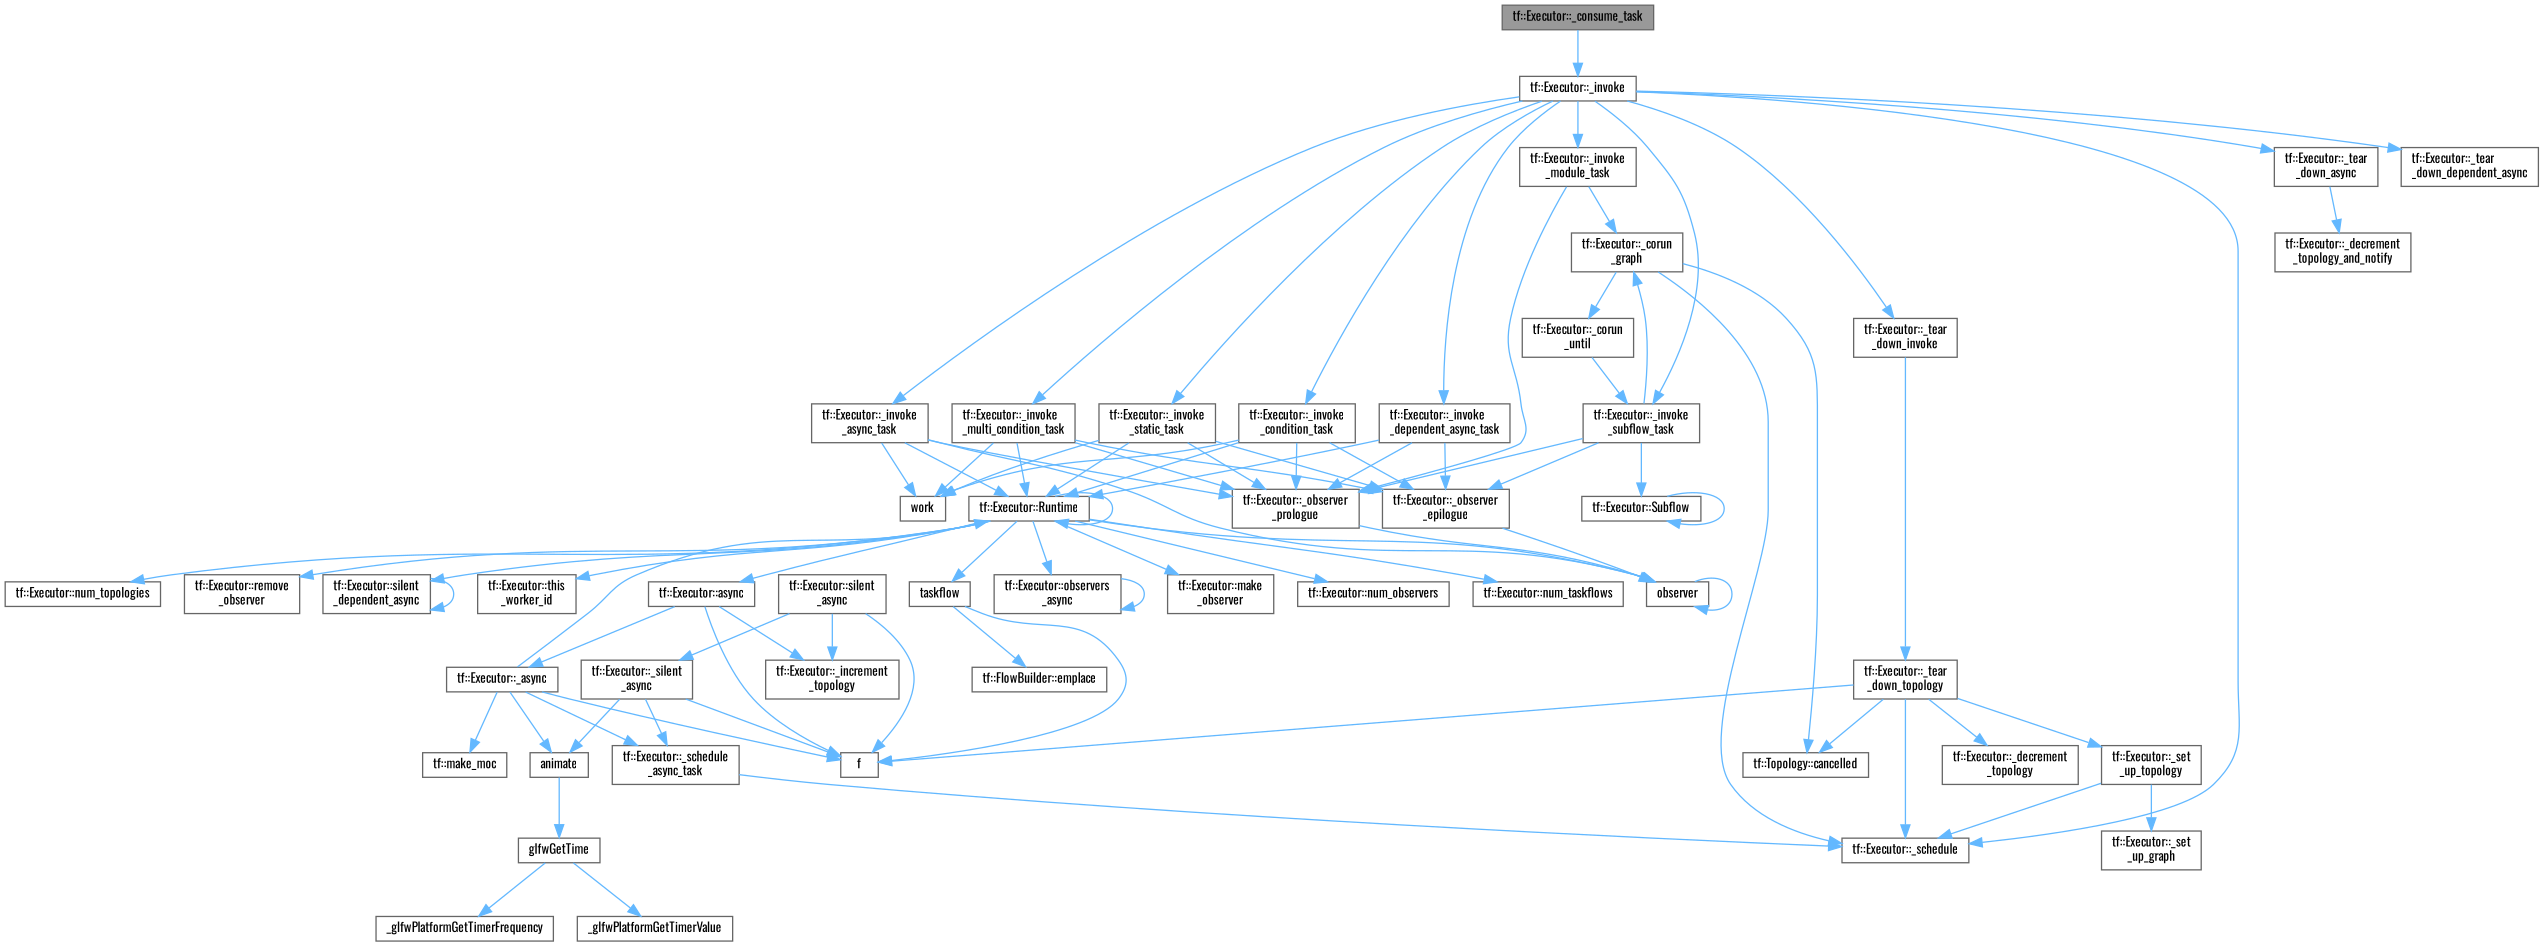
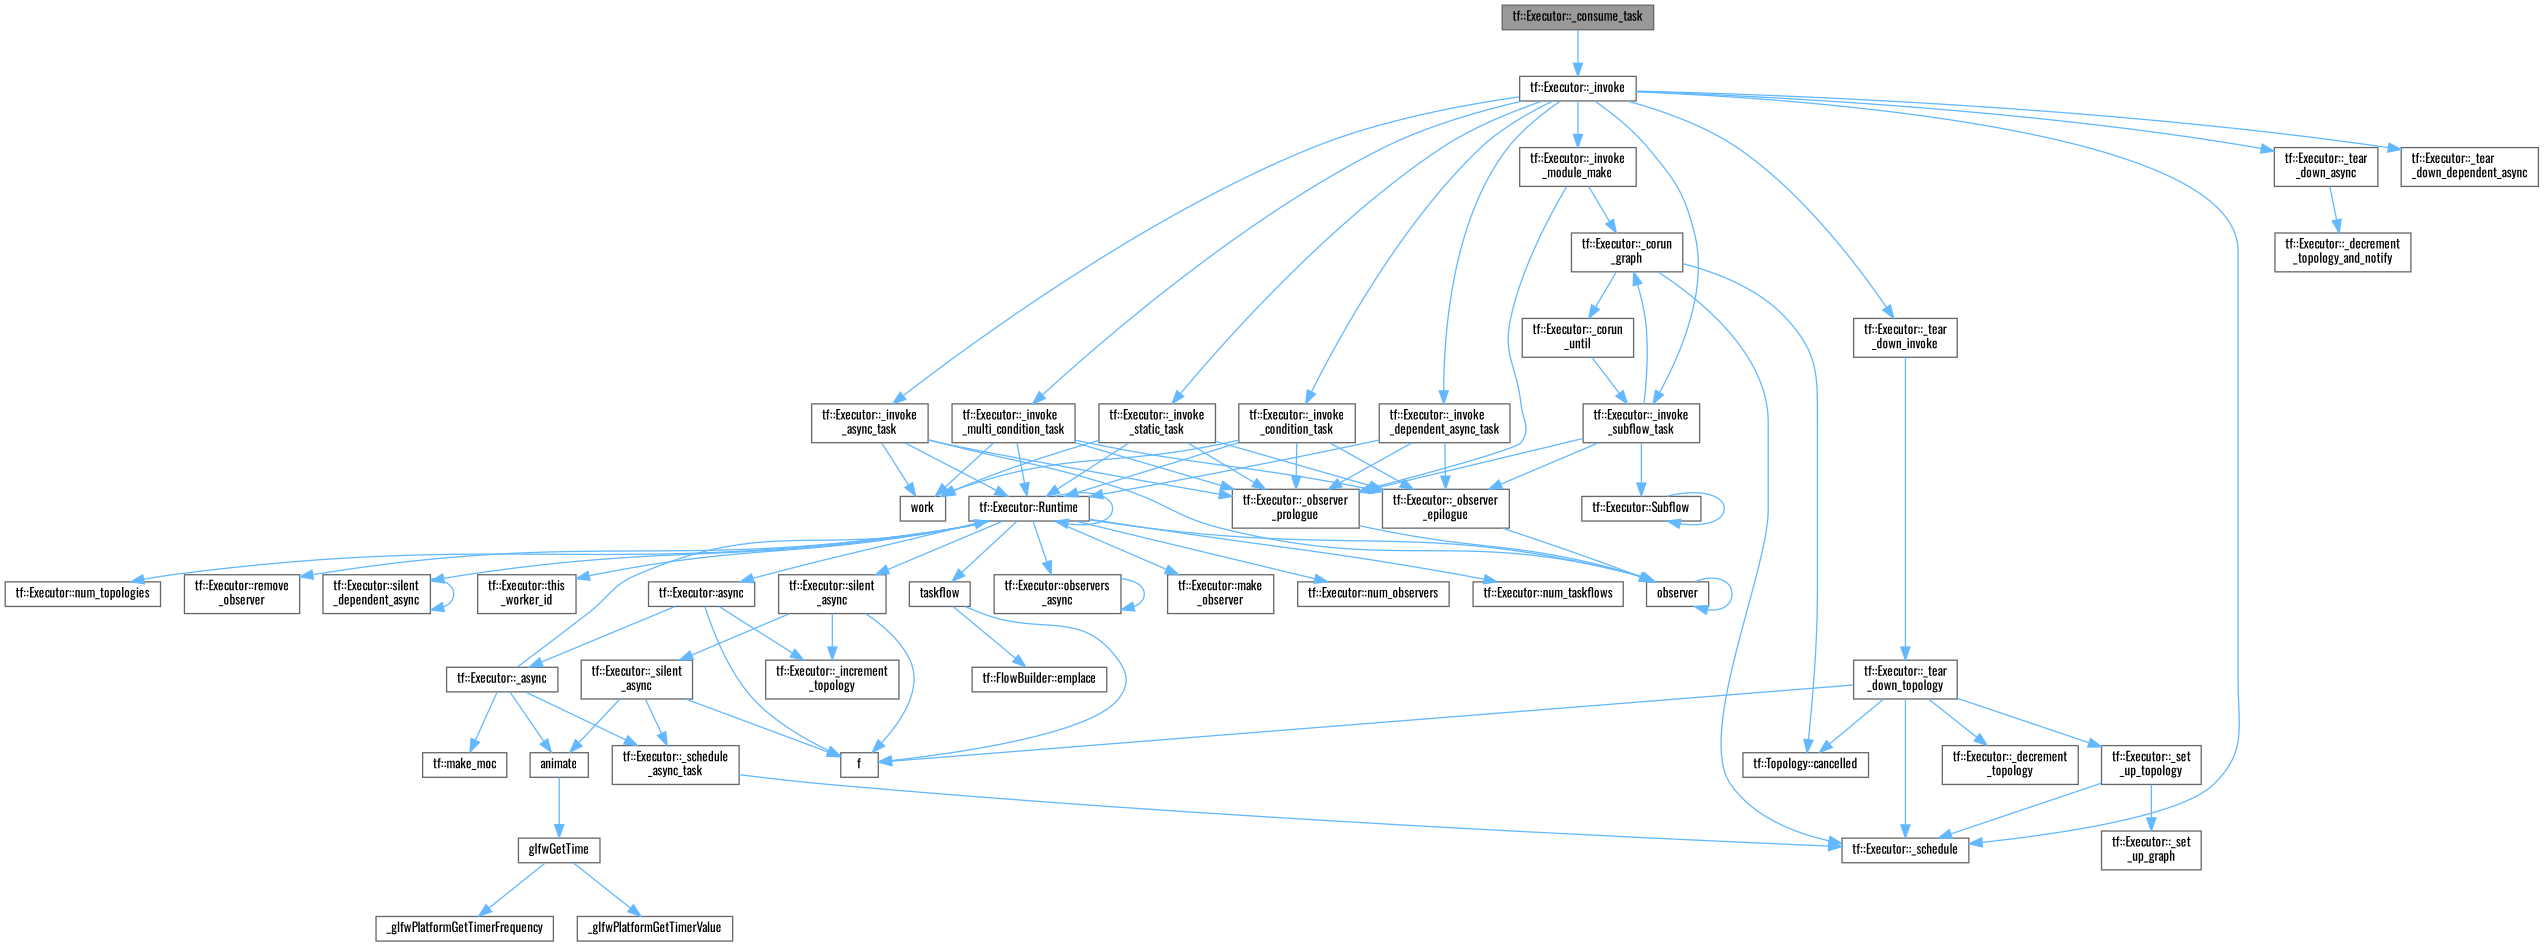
node "tf::Executor::_invoke _module_task": label "tf::Executor::_invoke _module_task" -> "tf::Executor::_invoke _module_make"
edge "tf::Executor::Runtime" -> "tf::Executor::silent _async": added
edge "tf::Executor::_async" -> "f": removed
